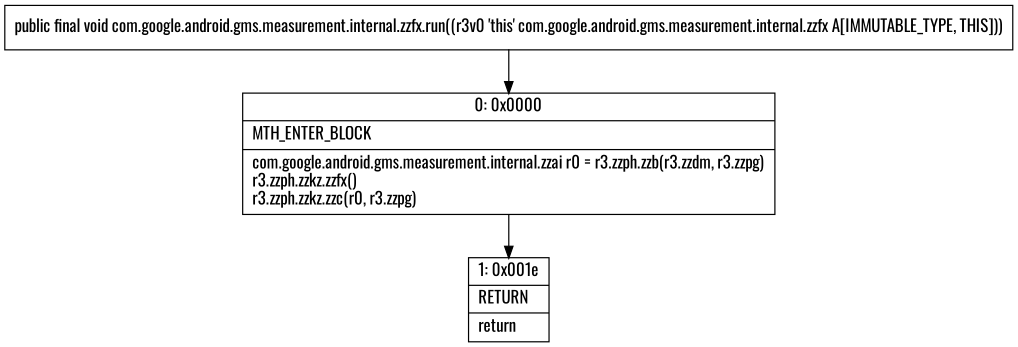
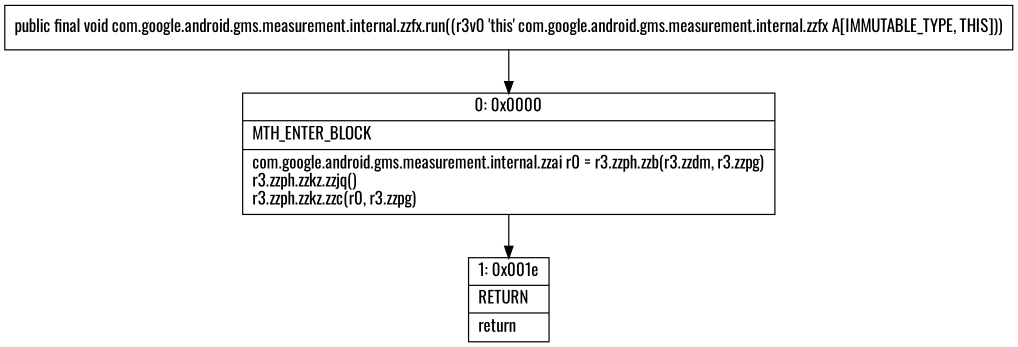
node "0: 0x0000": text "r3.zzph.zzkz.zzfx()" -> "r3.zzph.zzkz.zzjq()"
